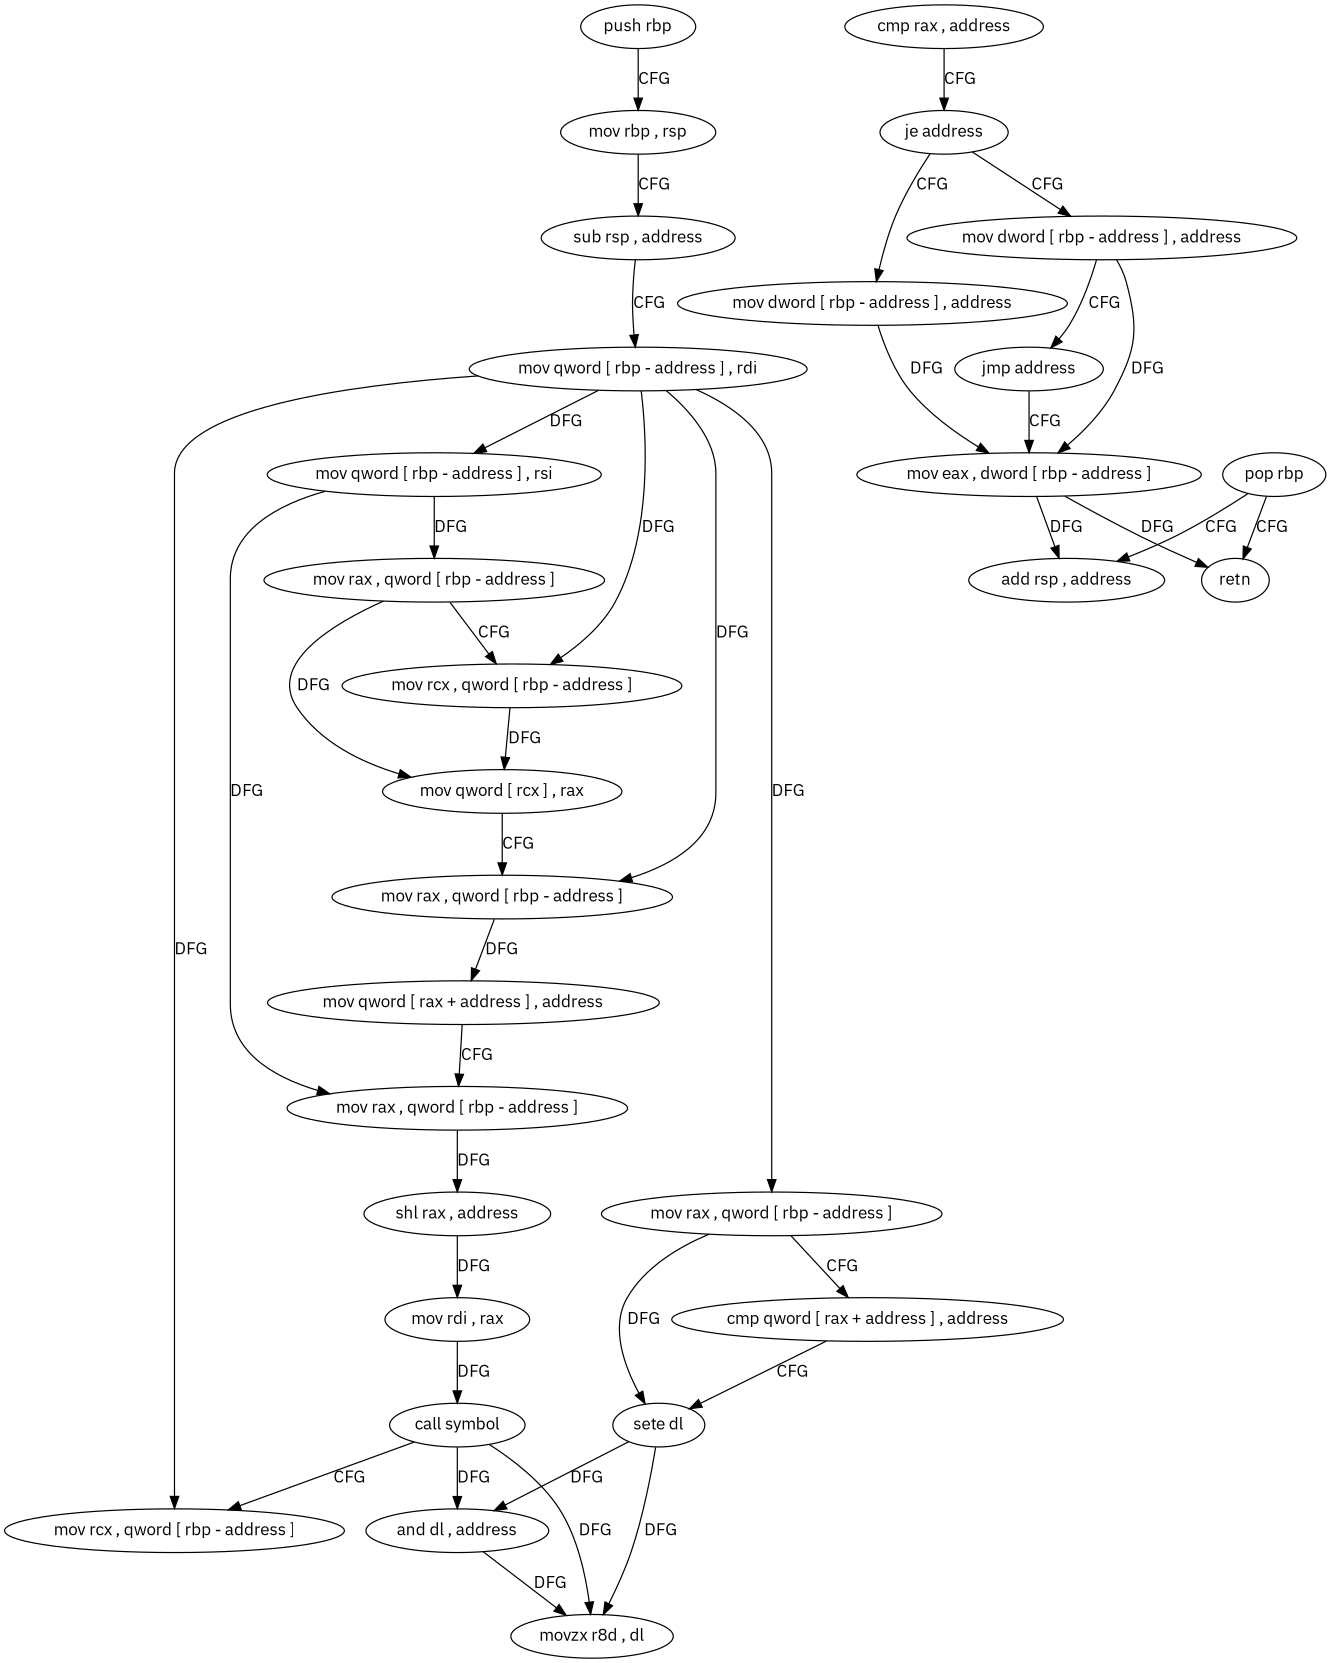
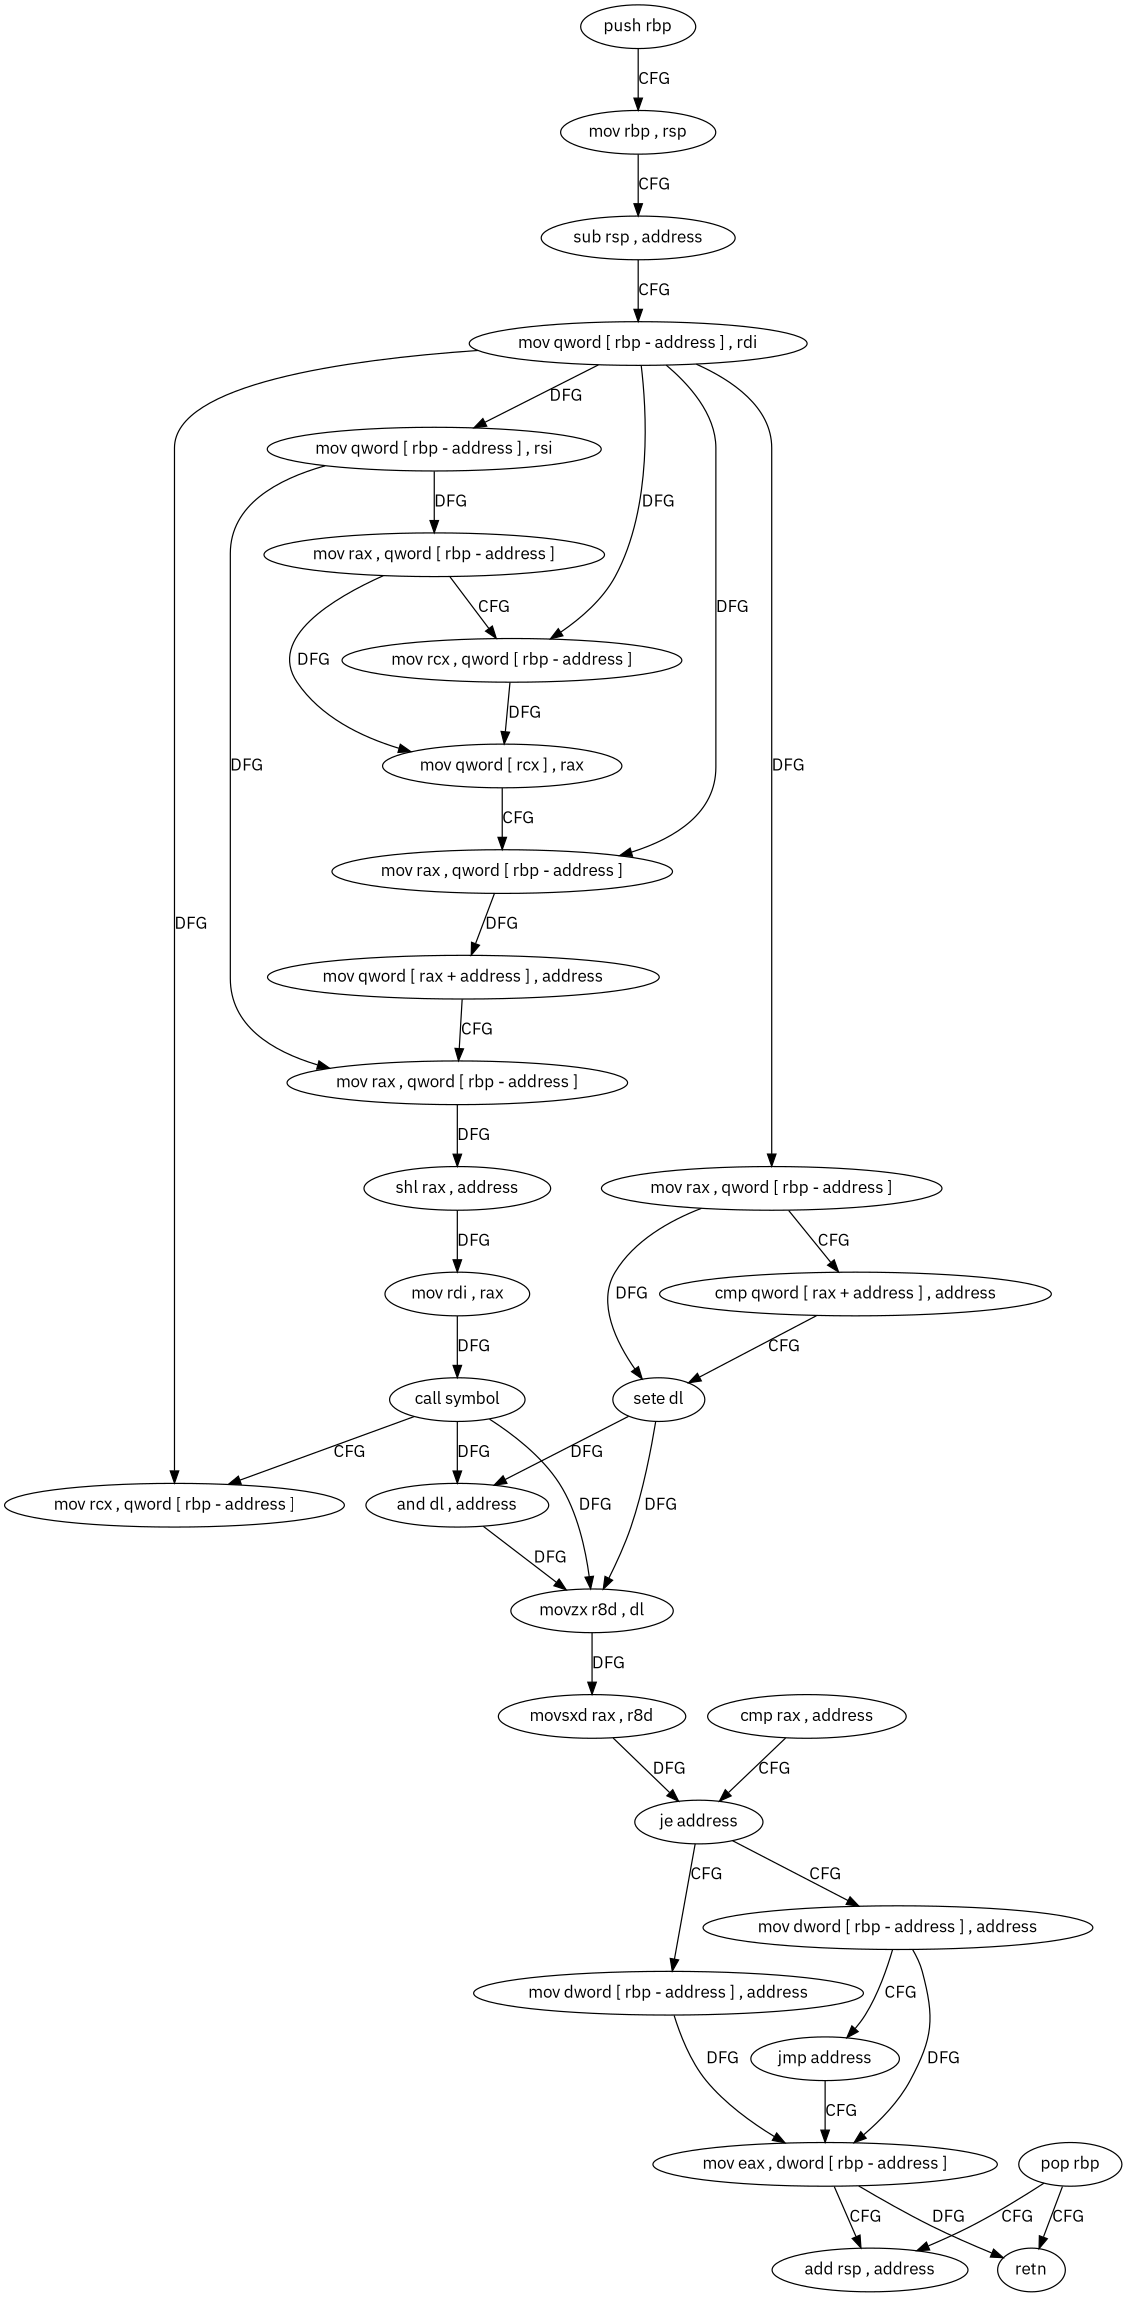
edge "mov eax , dword [ rbp - address ]" -> "add rsp , address": label "DFG" -> "CFG"
node "movsxd rax , r8d": added
